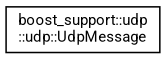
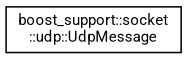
node "boost_support::udp ::udp::UdpMessage": label "boost_support::udp ::udp::UdpMessage" -> "boost_support::socket ::udp::UdpMessage"
